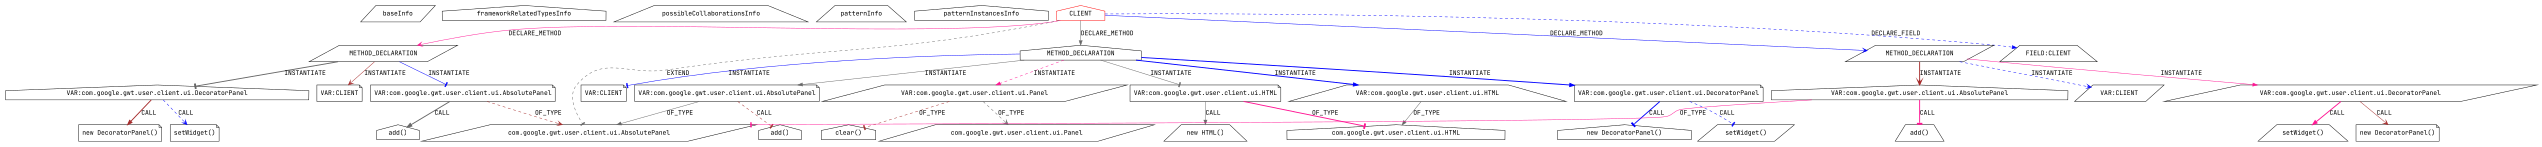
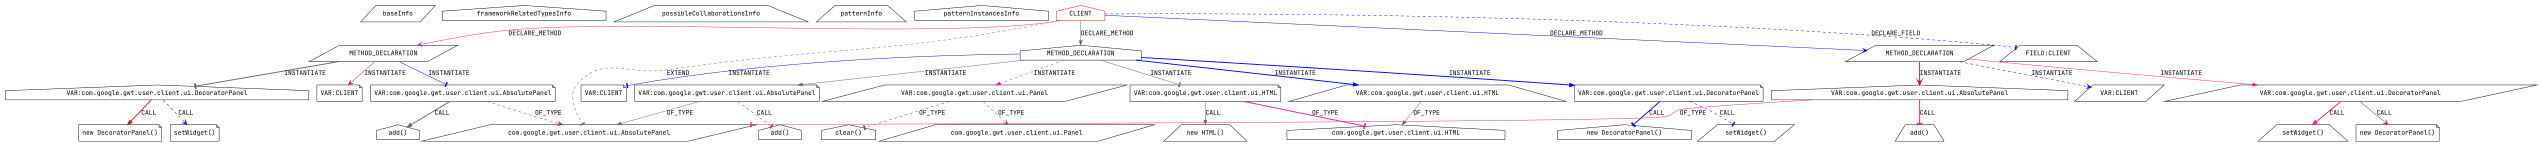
edge "CLIENT" -> "FIELD:CLIENT": arrowhead normal -> tee
